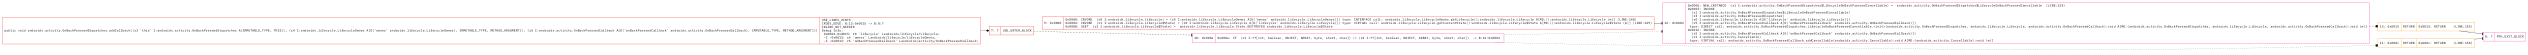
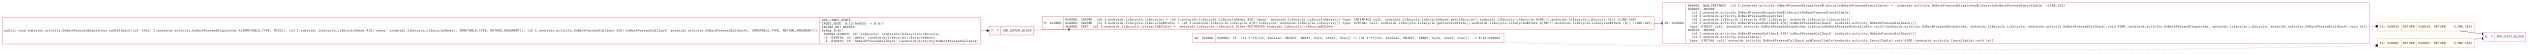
edge "7: ?" -> "10: 0x000a": now "7: ?" -> "9: 0x0000"
edge "10: 0x000a" -> "12: 0x000d": removed
